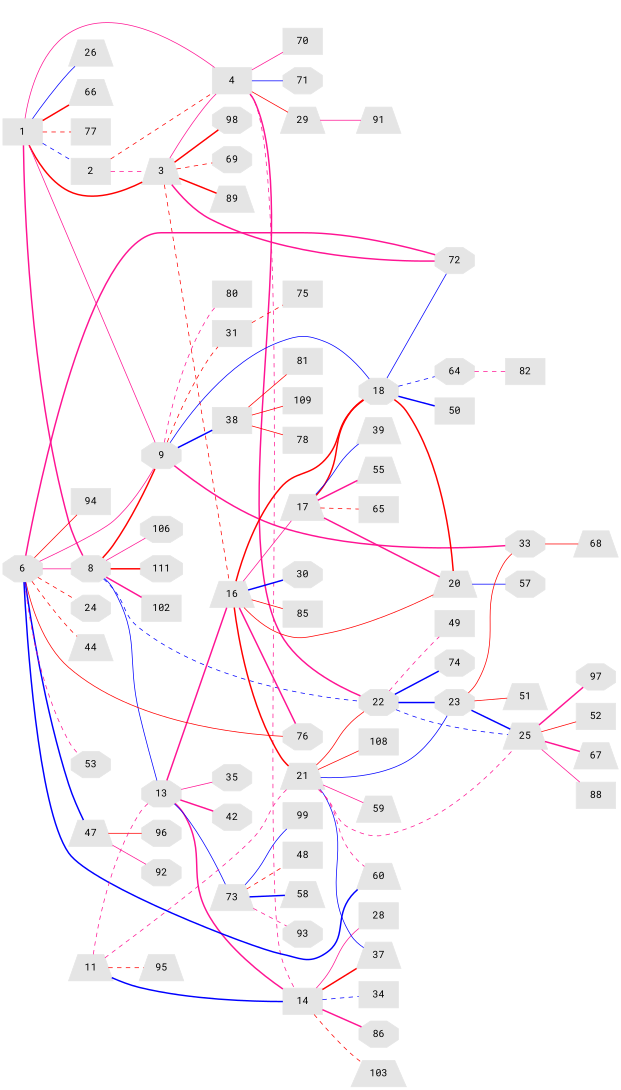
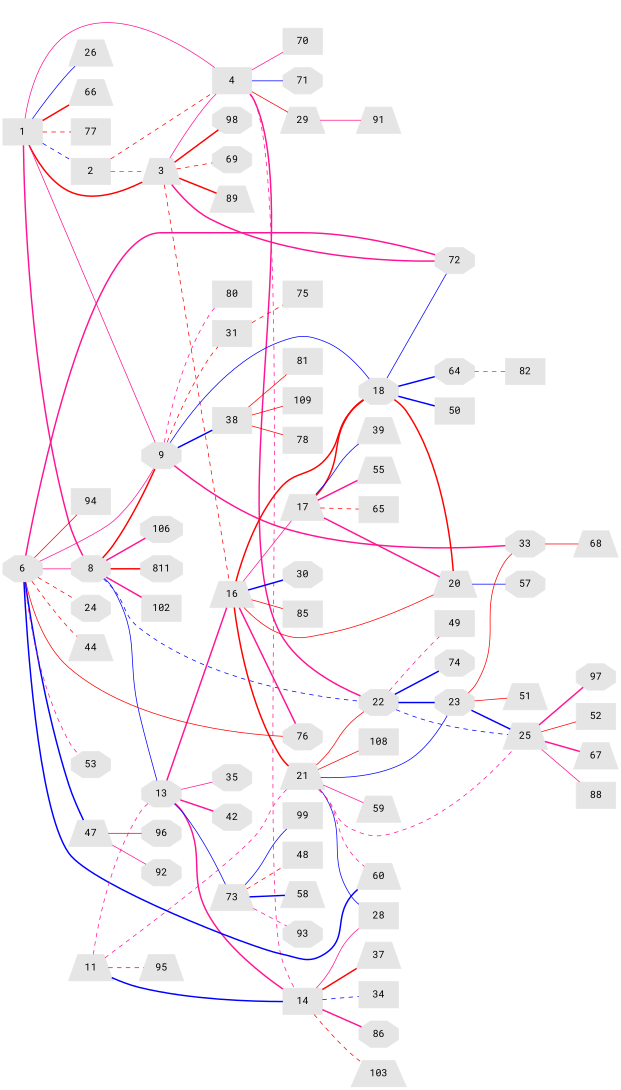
edge "64" -- "18": style dashed -> bold
edge "106" -- "8": style solid -> bold
node "111": label "111" -> "811"
edge "21" -- "37": now "21" -- "28"
